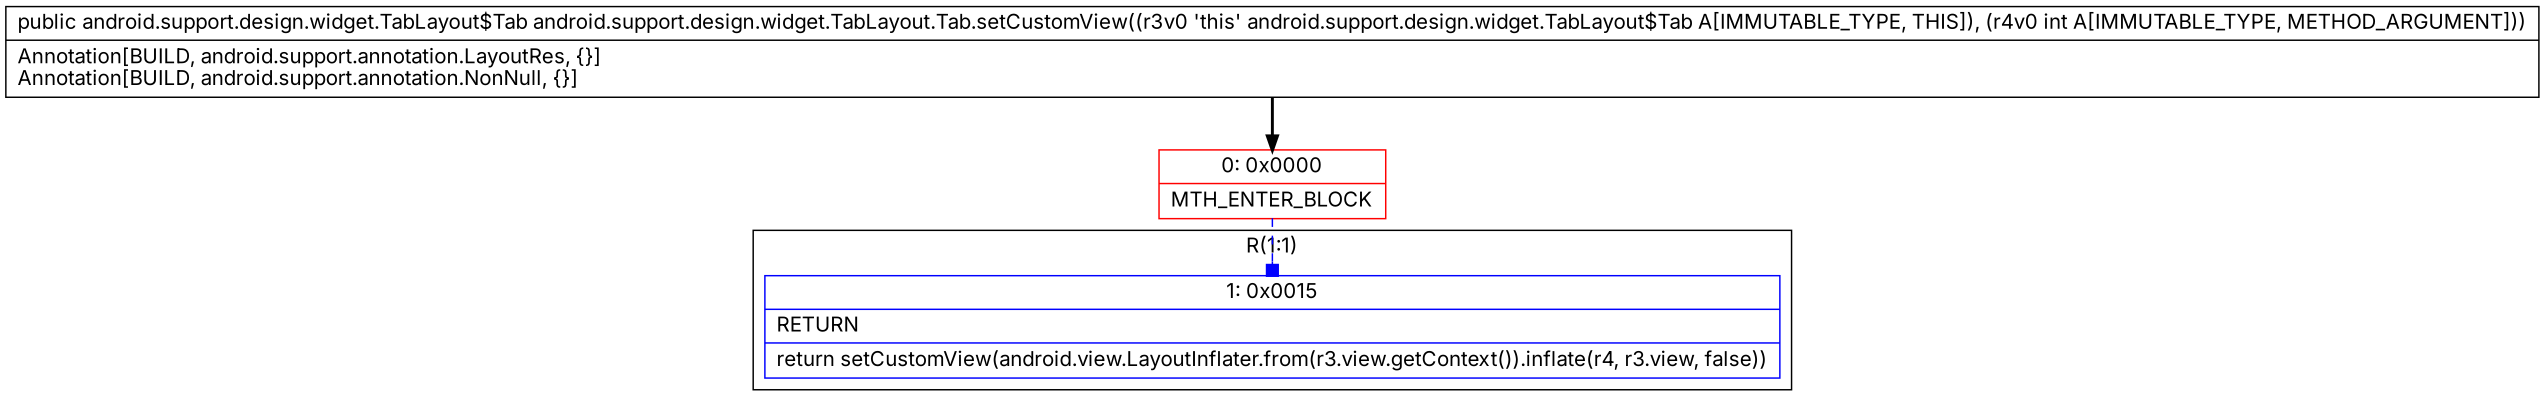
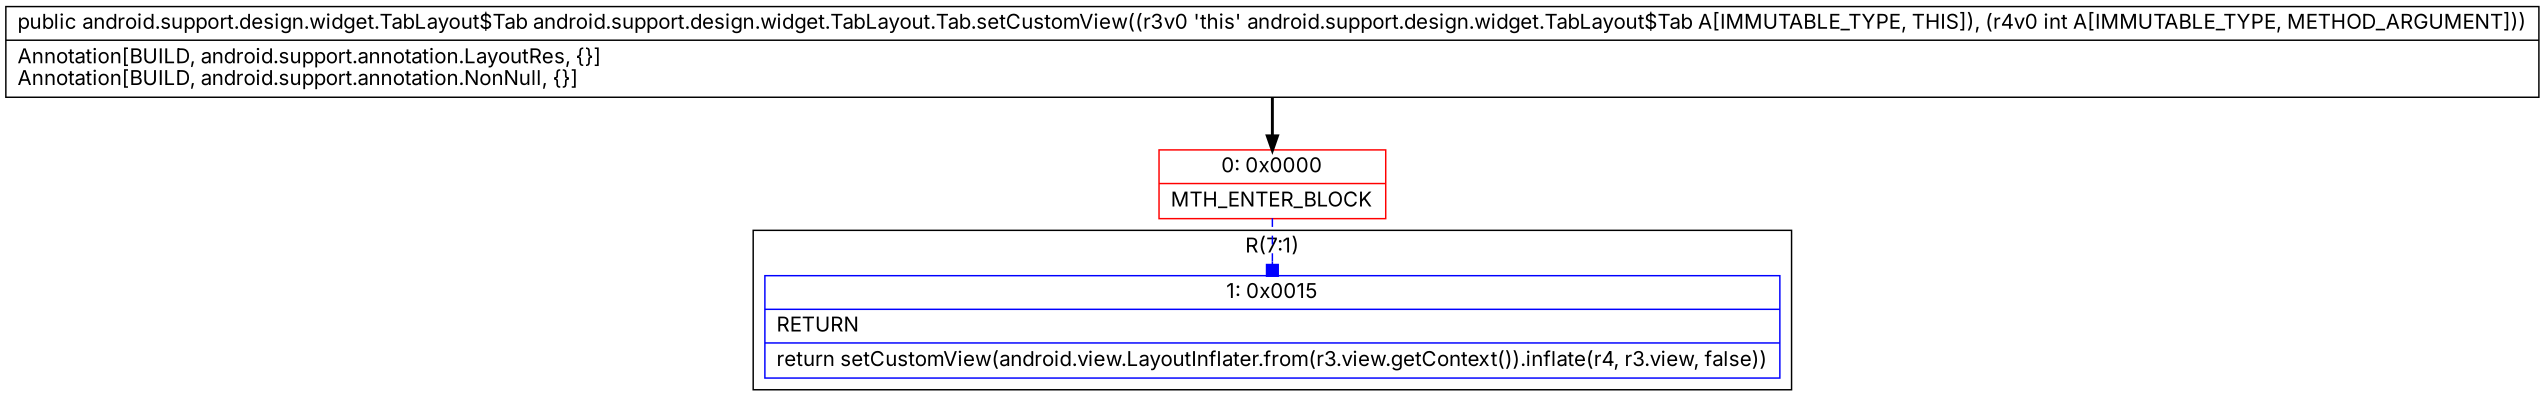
cluster "R(1:1)": label "R(1:1)" -> "R(7:1)"
